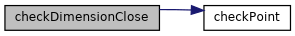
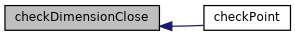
edge "checkDimensionClose" -> "checkPoint": reversed
